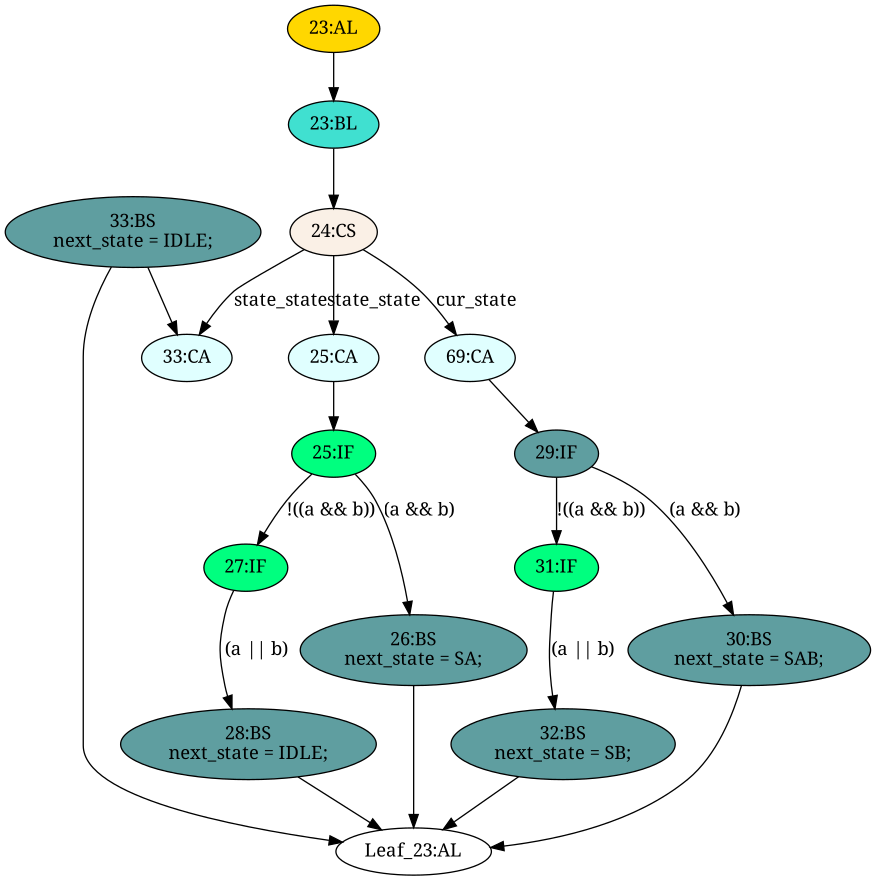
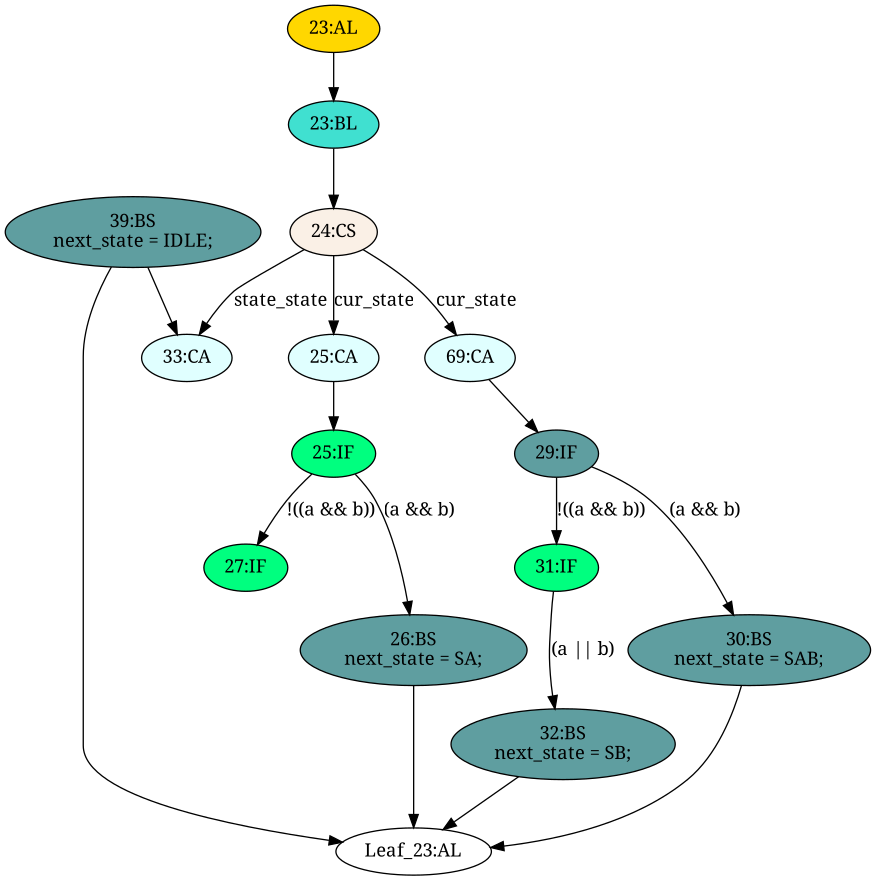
node "33:BS next_state = IDLE;": label "33:BS next_state = IDLE;" -> "39:BS next_state = IDLE;"
edge "24:CS" -> "25:CA": label "state_state" -> "cur_state"
node "28:BS next_state = IDLE;": removed
